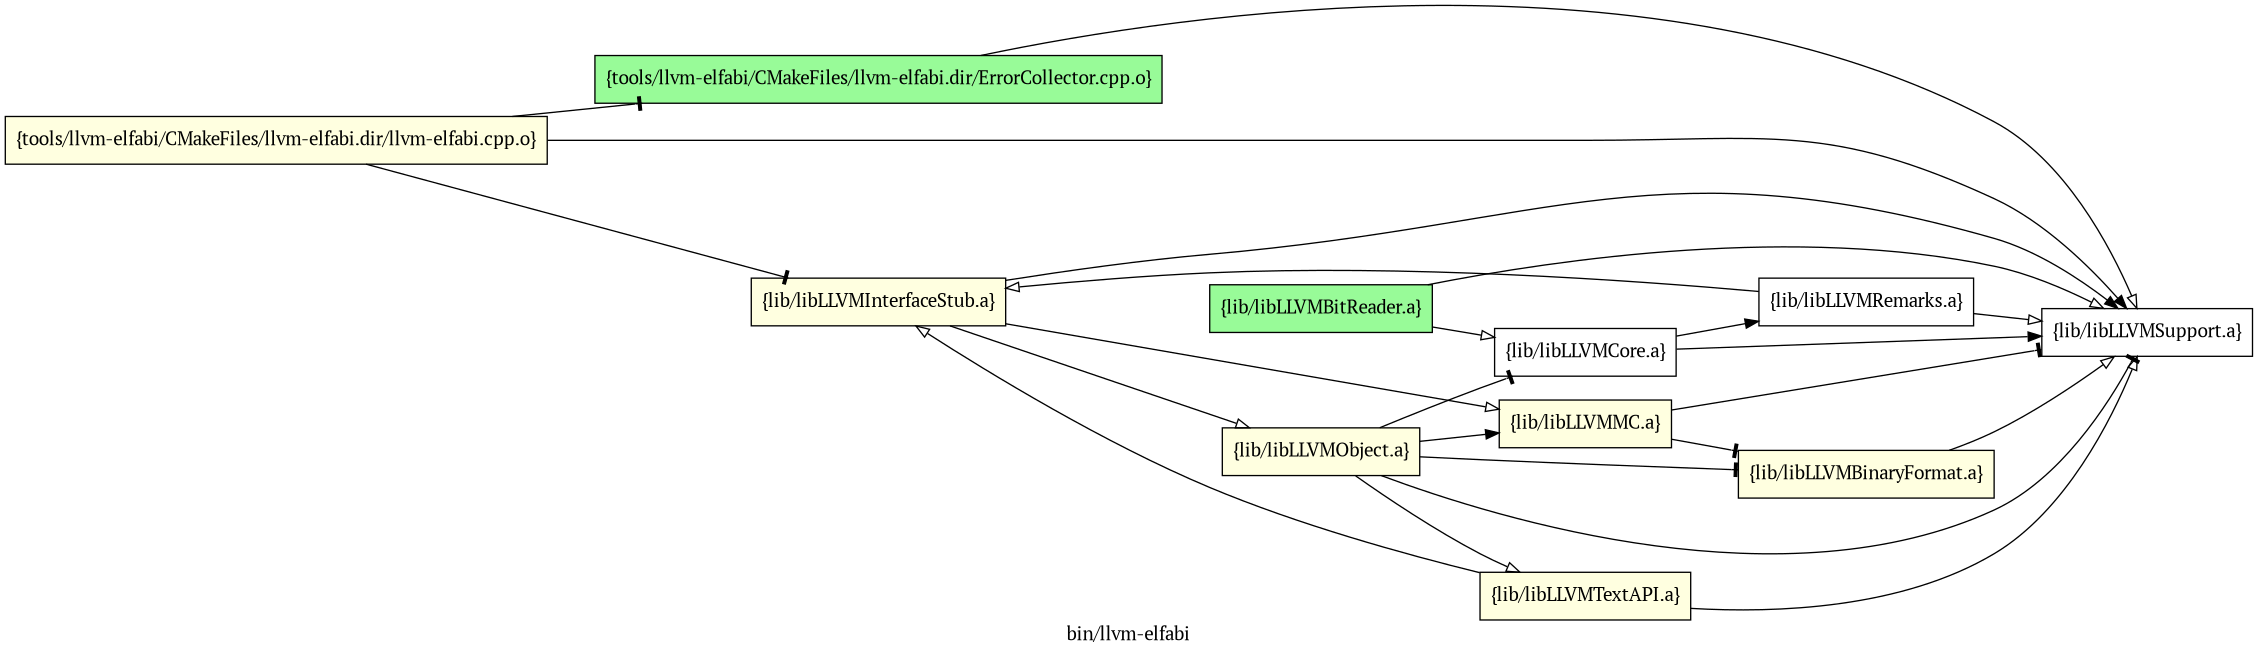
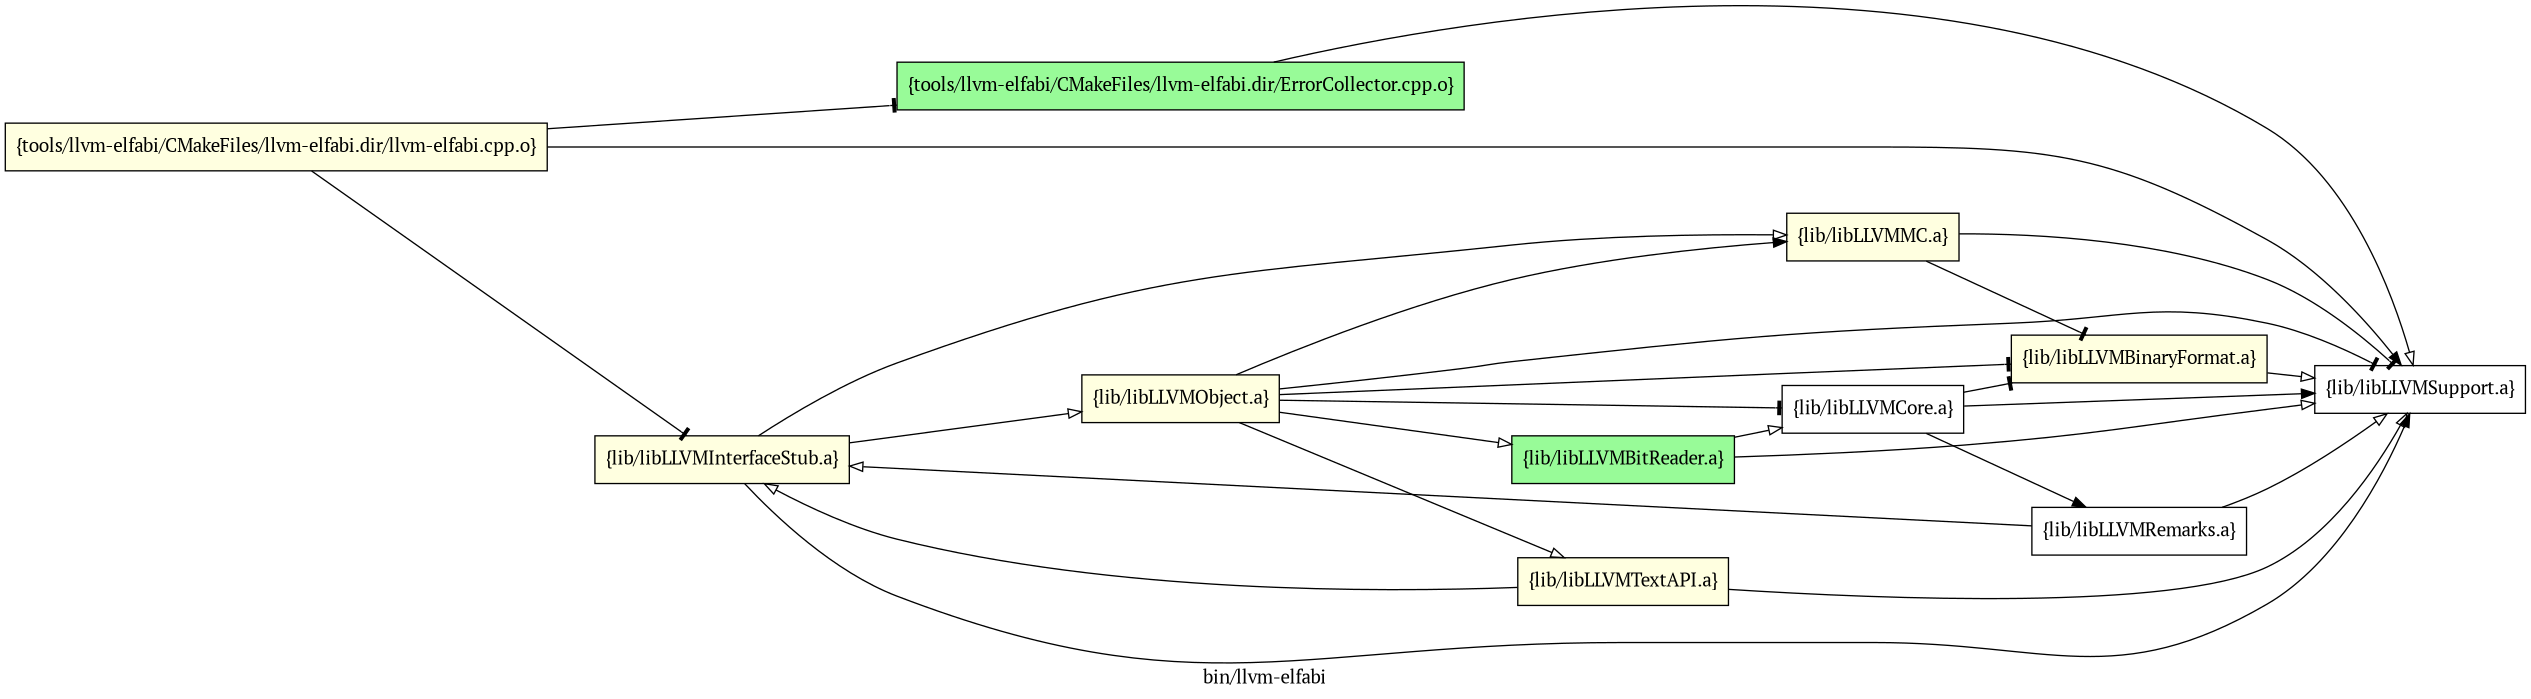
edge "{lib/libLLVMCore.a}" -> "{lib/libLLVMBinaryFormat.a}": added
edge "{lib/libLLVMObject.a}" -> "{lib/libLLVMBitReader.a}": added
